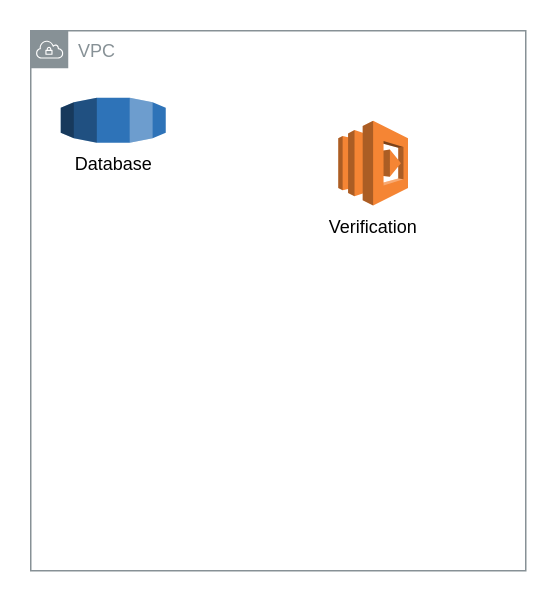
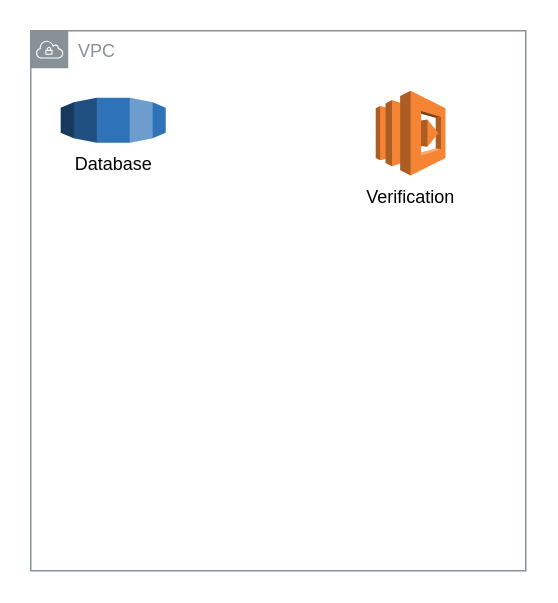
node "Verification": moved (373, 163) -> (411, 133)
